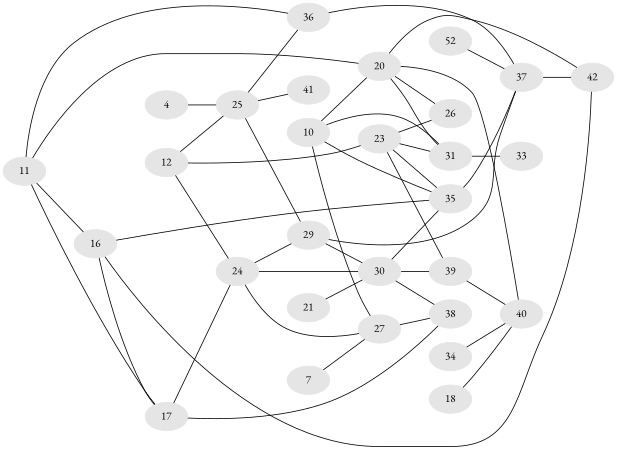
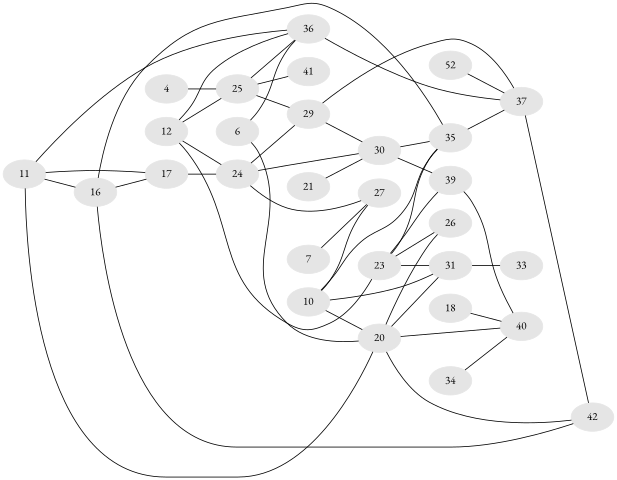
edge "36" -- "12": added
node "6": added
node "38": removed
